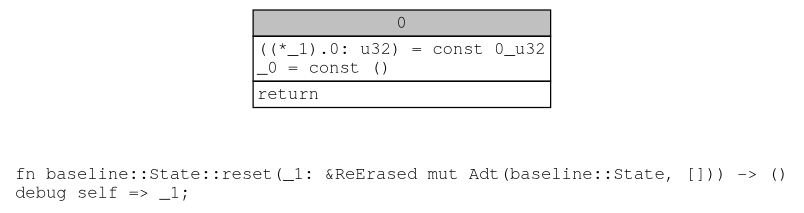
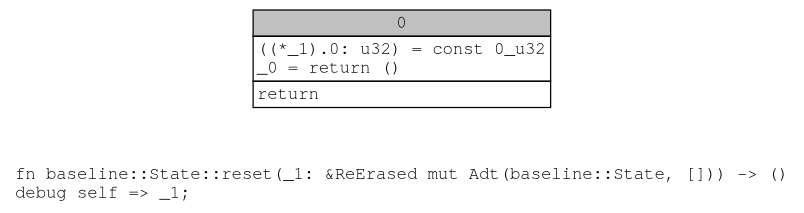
node "0": text "_0 = const ()" -> "_0 = return ()"
